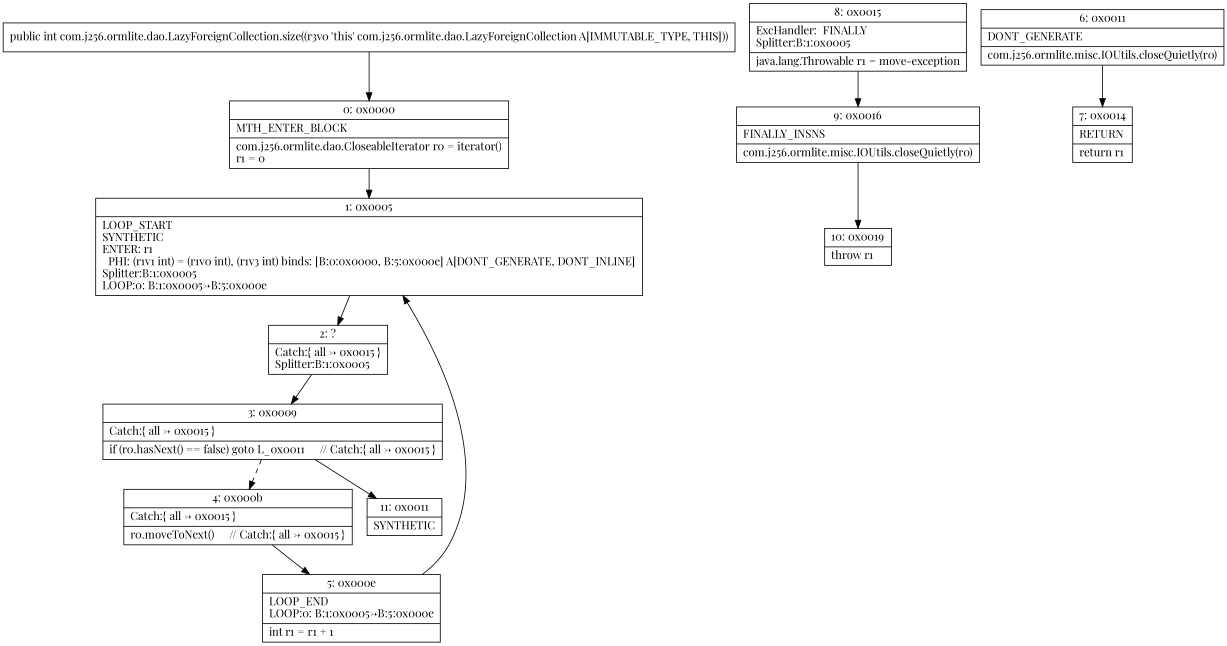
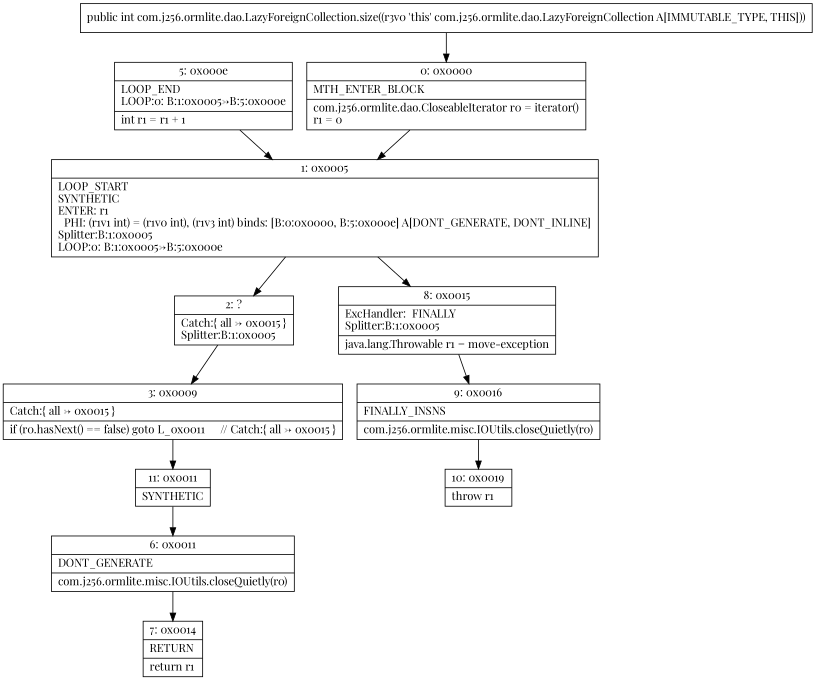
edge "1: 0x0005" -> "8: 0x0015": added
edge "11: 0x0011" -> "6: 0x0011": added
node "4: 0x000b": removed
